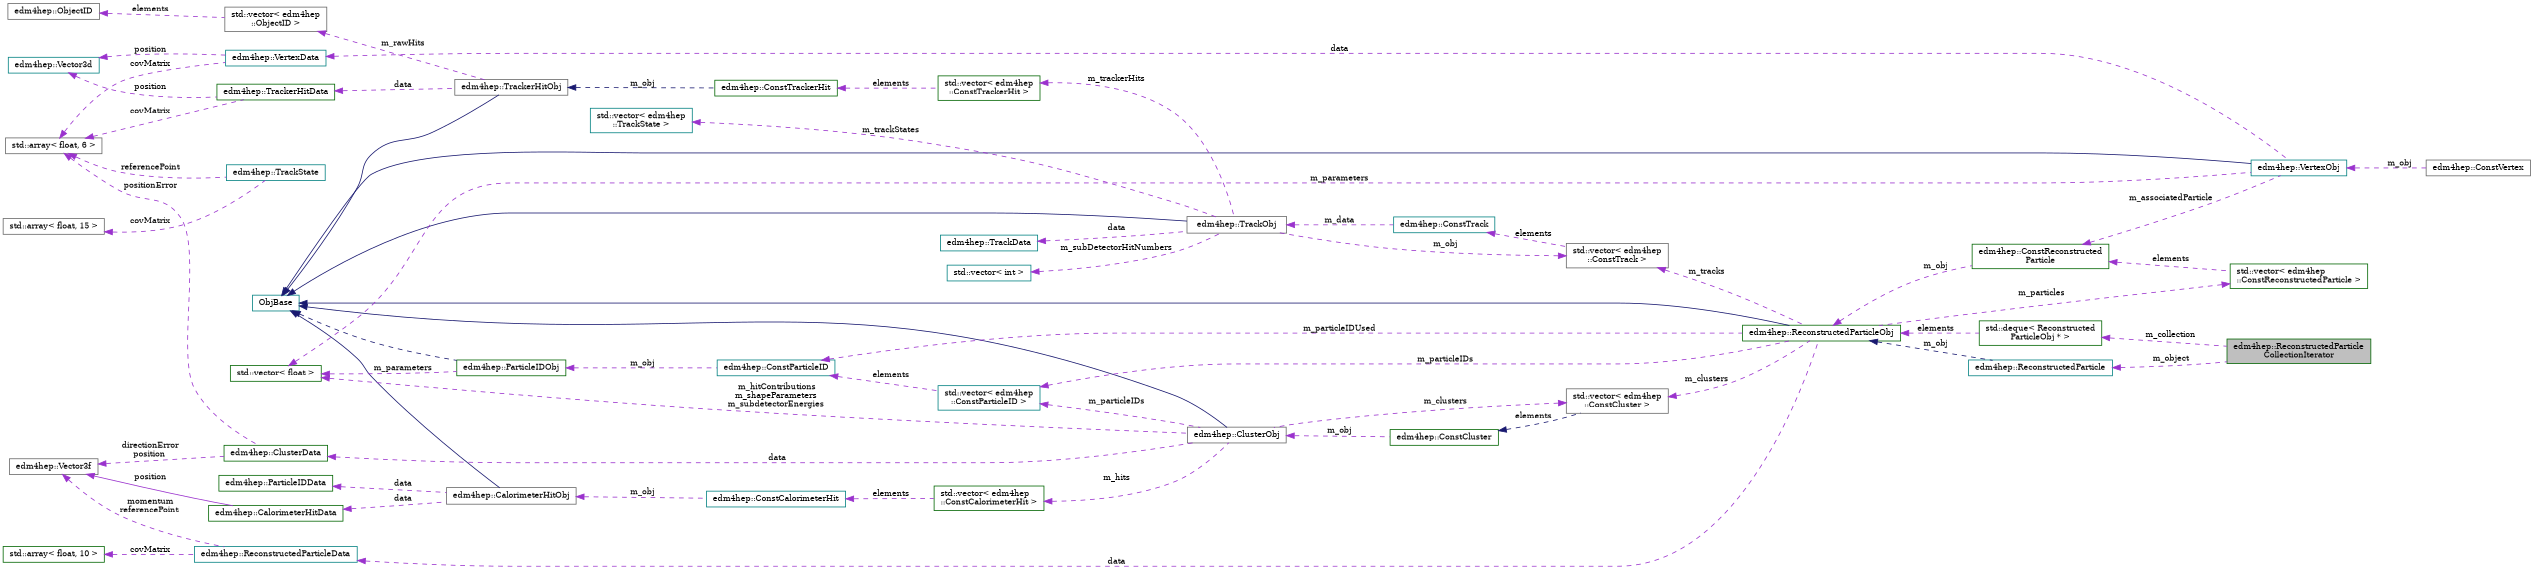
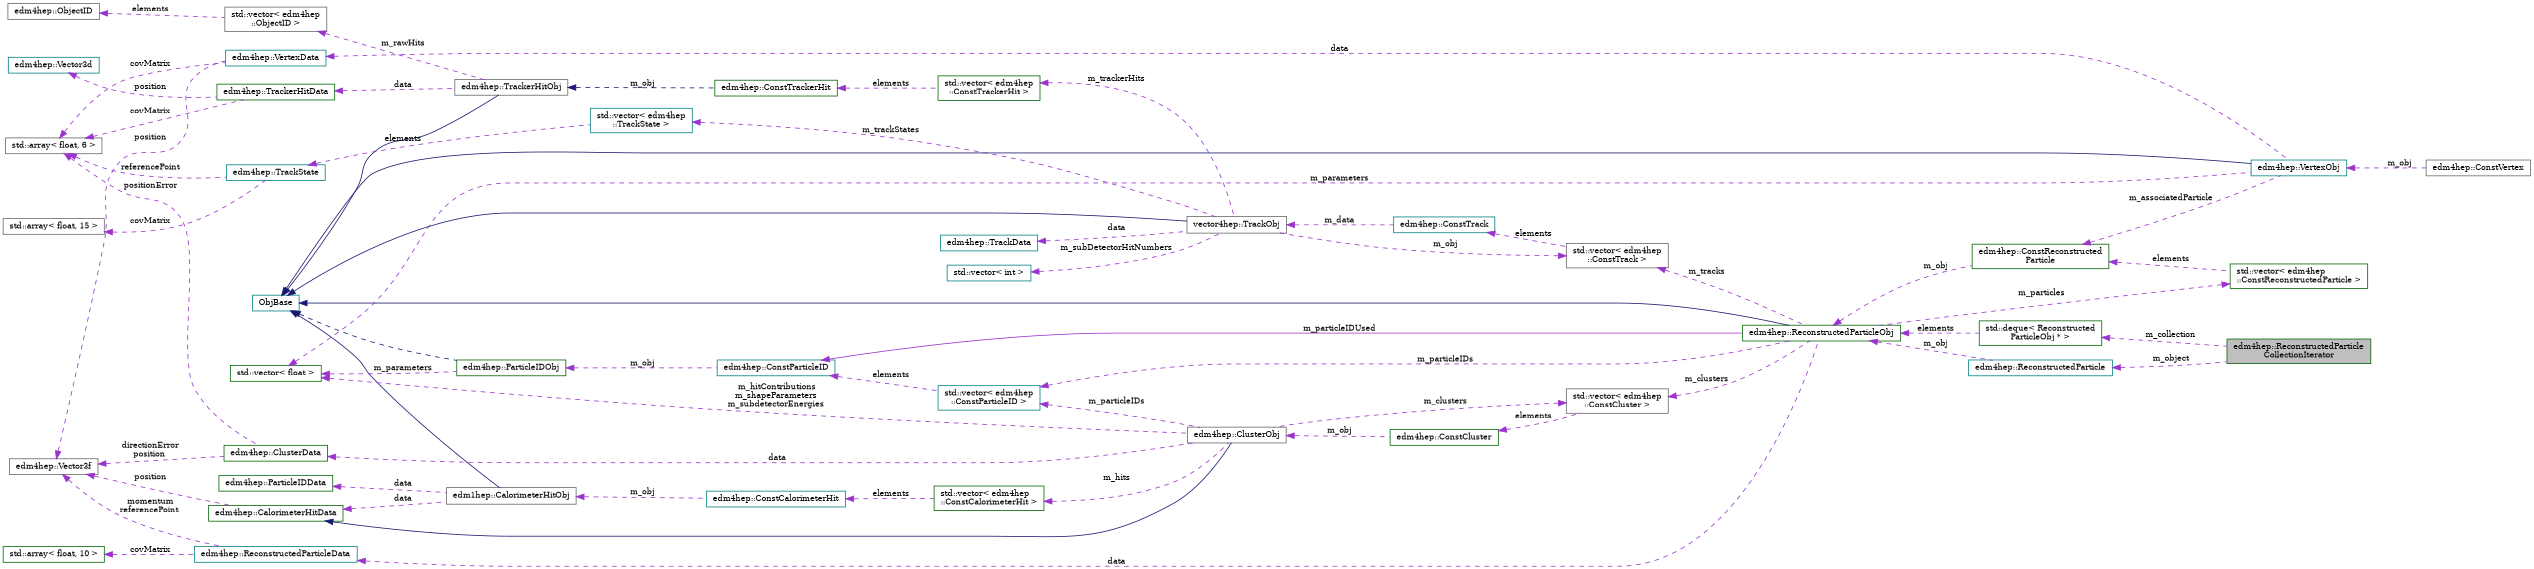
edge "edm4hep::VertexData" -> "edm4hep::Vector3d": now "edm4hep::VertexData" -> "edm4hep::Vector3f"
edge "std::vector< edm4hep ::TrackState >" -> "edm4hep::TrackState": added, label "elements"
node "edm4hep::TrackObj": label "edm4hep::TrackObj" -> "vector4hep::TrackObj"
edge "edm4hep::ClusterObj" -> "ObjBase": now "edm4hep::ClusterObj" -> "edm4hep::CalorimeterHitData"
edge "edm4hep::ReconstructedParticleObj" -> "edm4hep::ConstParticleID": style dashed -> solid
edge "edm4hep::ReconstructedParticle" -> "edm4hep::ReconstructedParticleObj": color midnightblue -> darkorchid3
edge "std::vector< edm4hep ::ConstCluster >" -> "edm4hep::ConstCluster": color midnightblue -> darkorchid3
edge "edm4hep::CalorimeterHitData" -> "edm4hep::Vector3f": style solid -> dashed
node "edm4hep::CalorimeterHitObj": label "edm4hep::CalorimeterHitObj" -> "edm1hep::CalorimeterHitObj"
